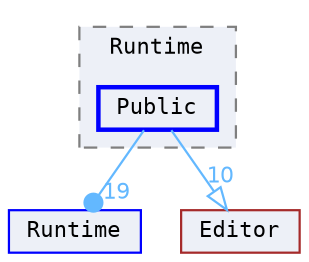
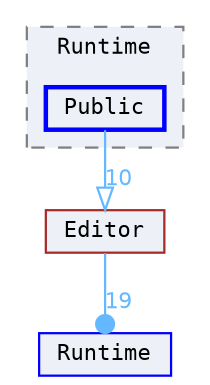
edge "Public" -> "Runtime": now "Editor" -> "Runtime"
